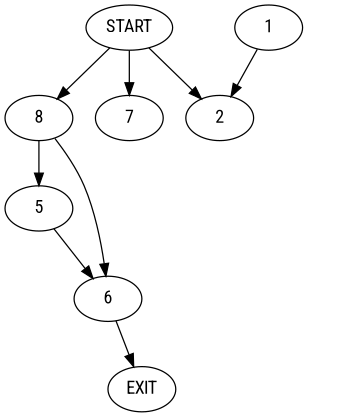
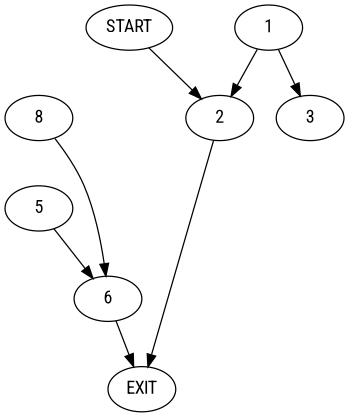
edge "START" -> "8": removed
node "7": removed
node "3": added
edge "8" -> "5": removed
edge "2" -> "EXIT": added
